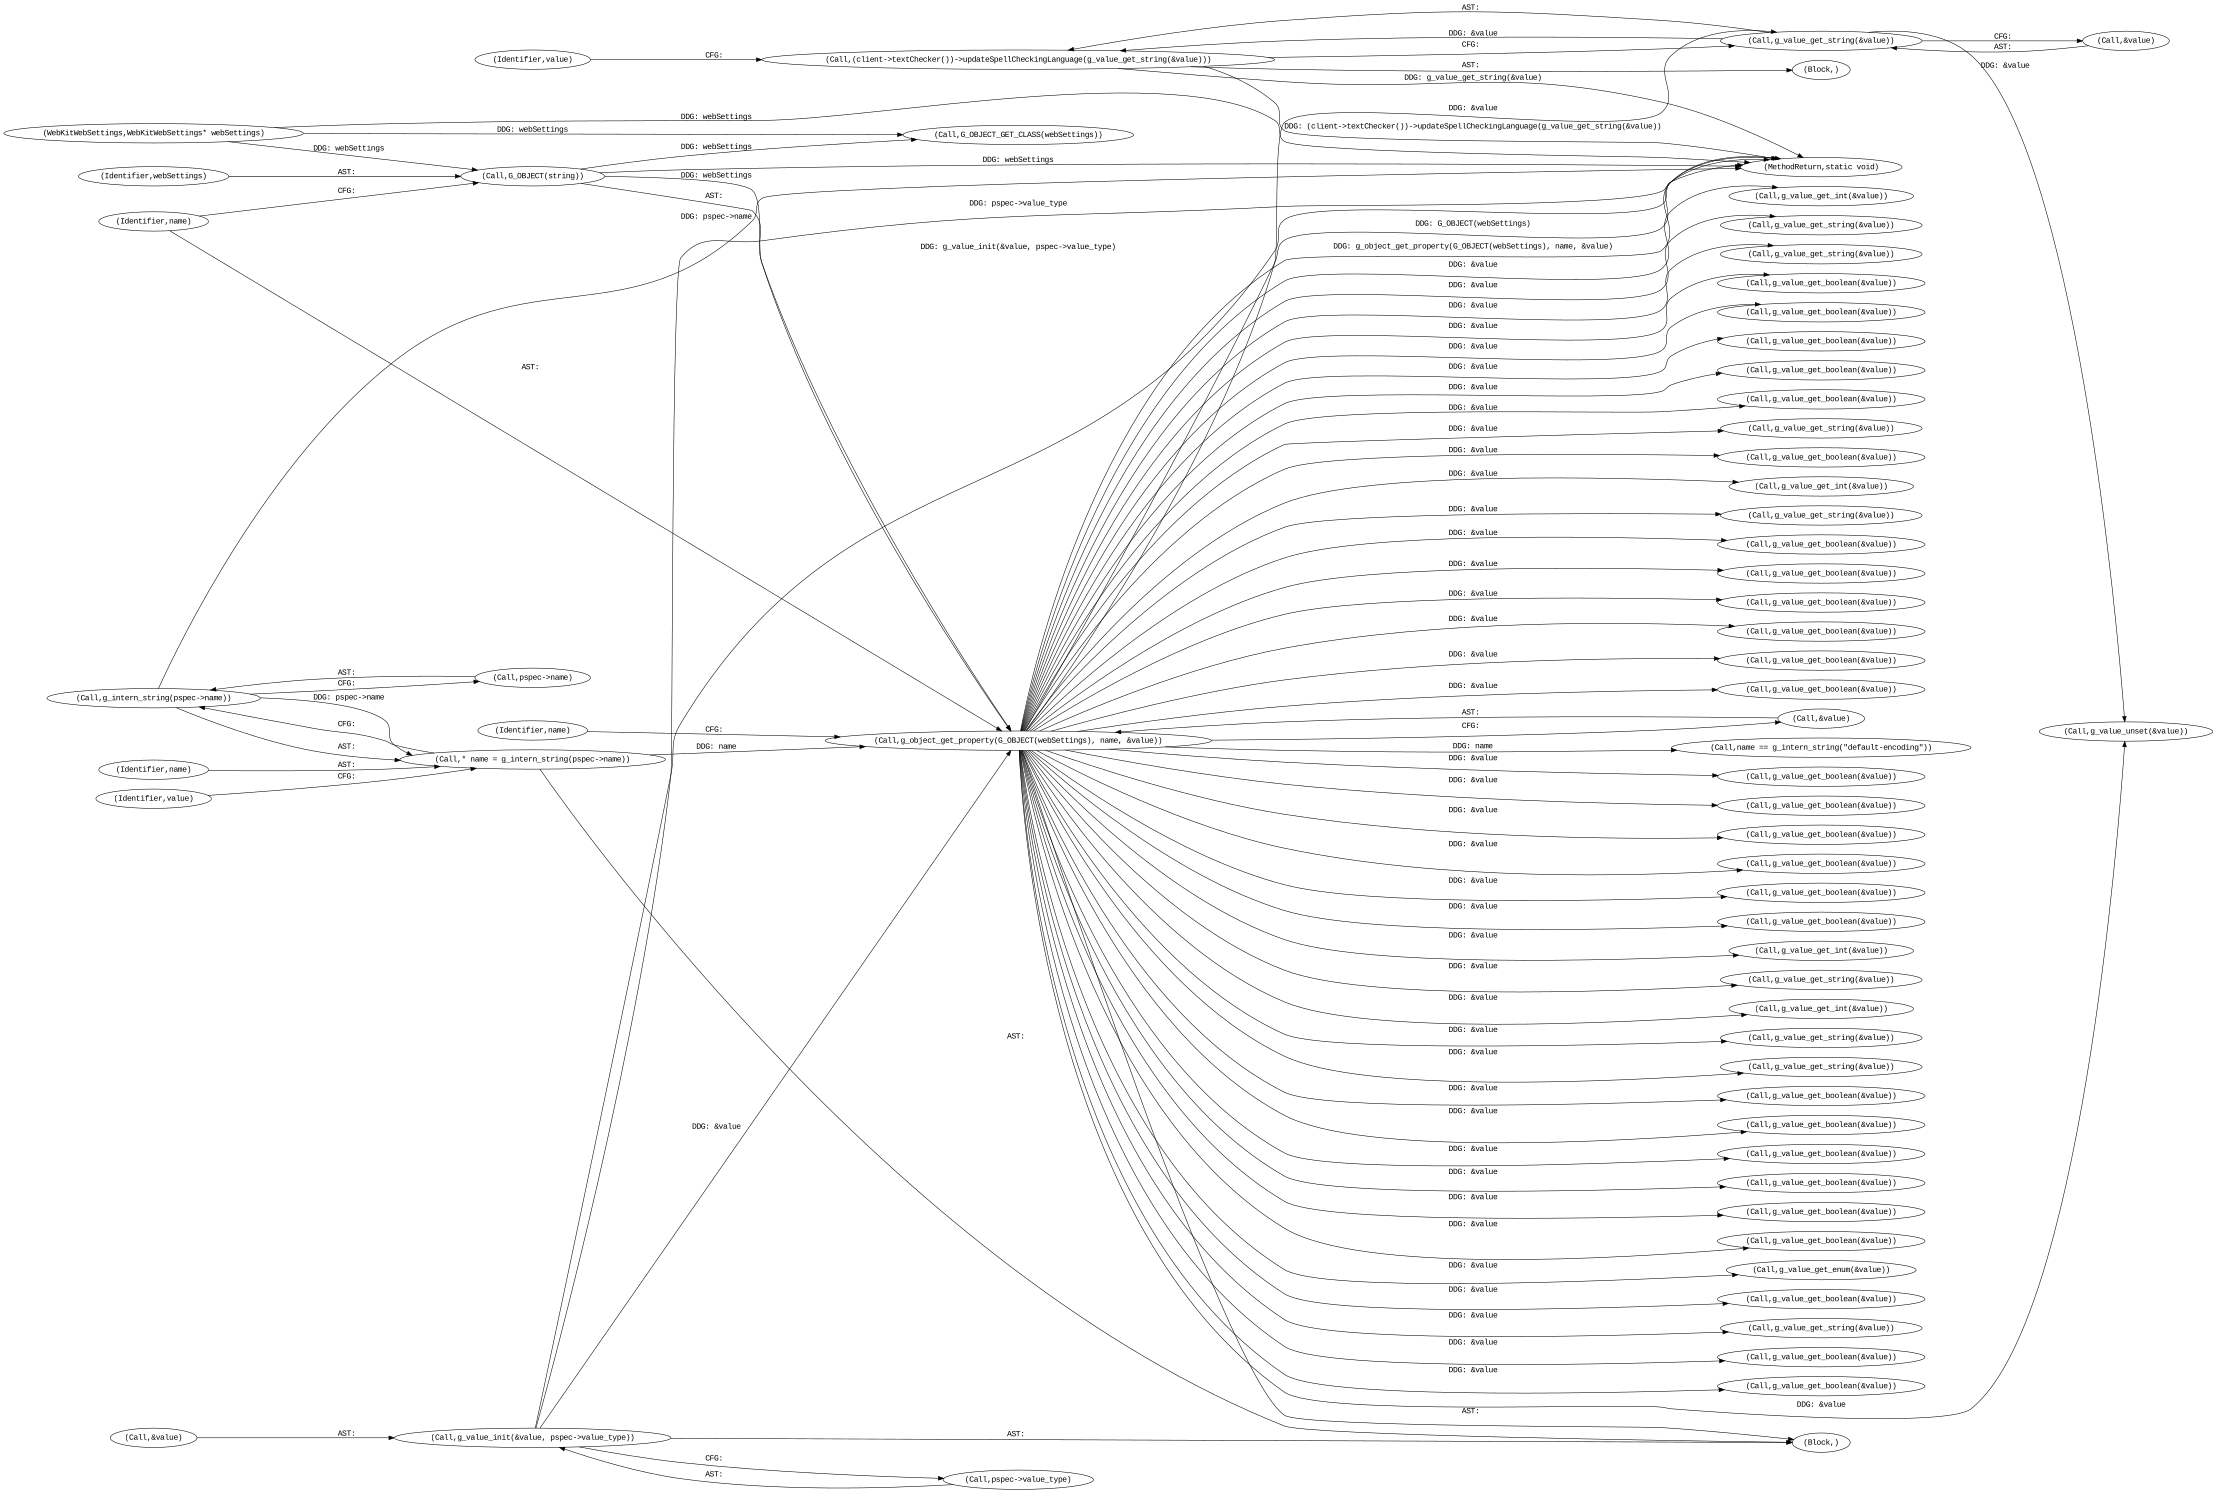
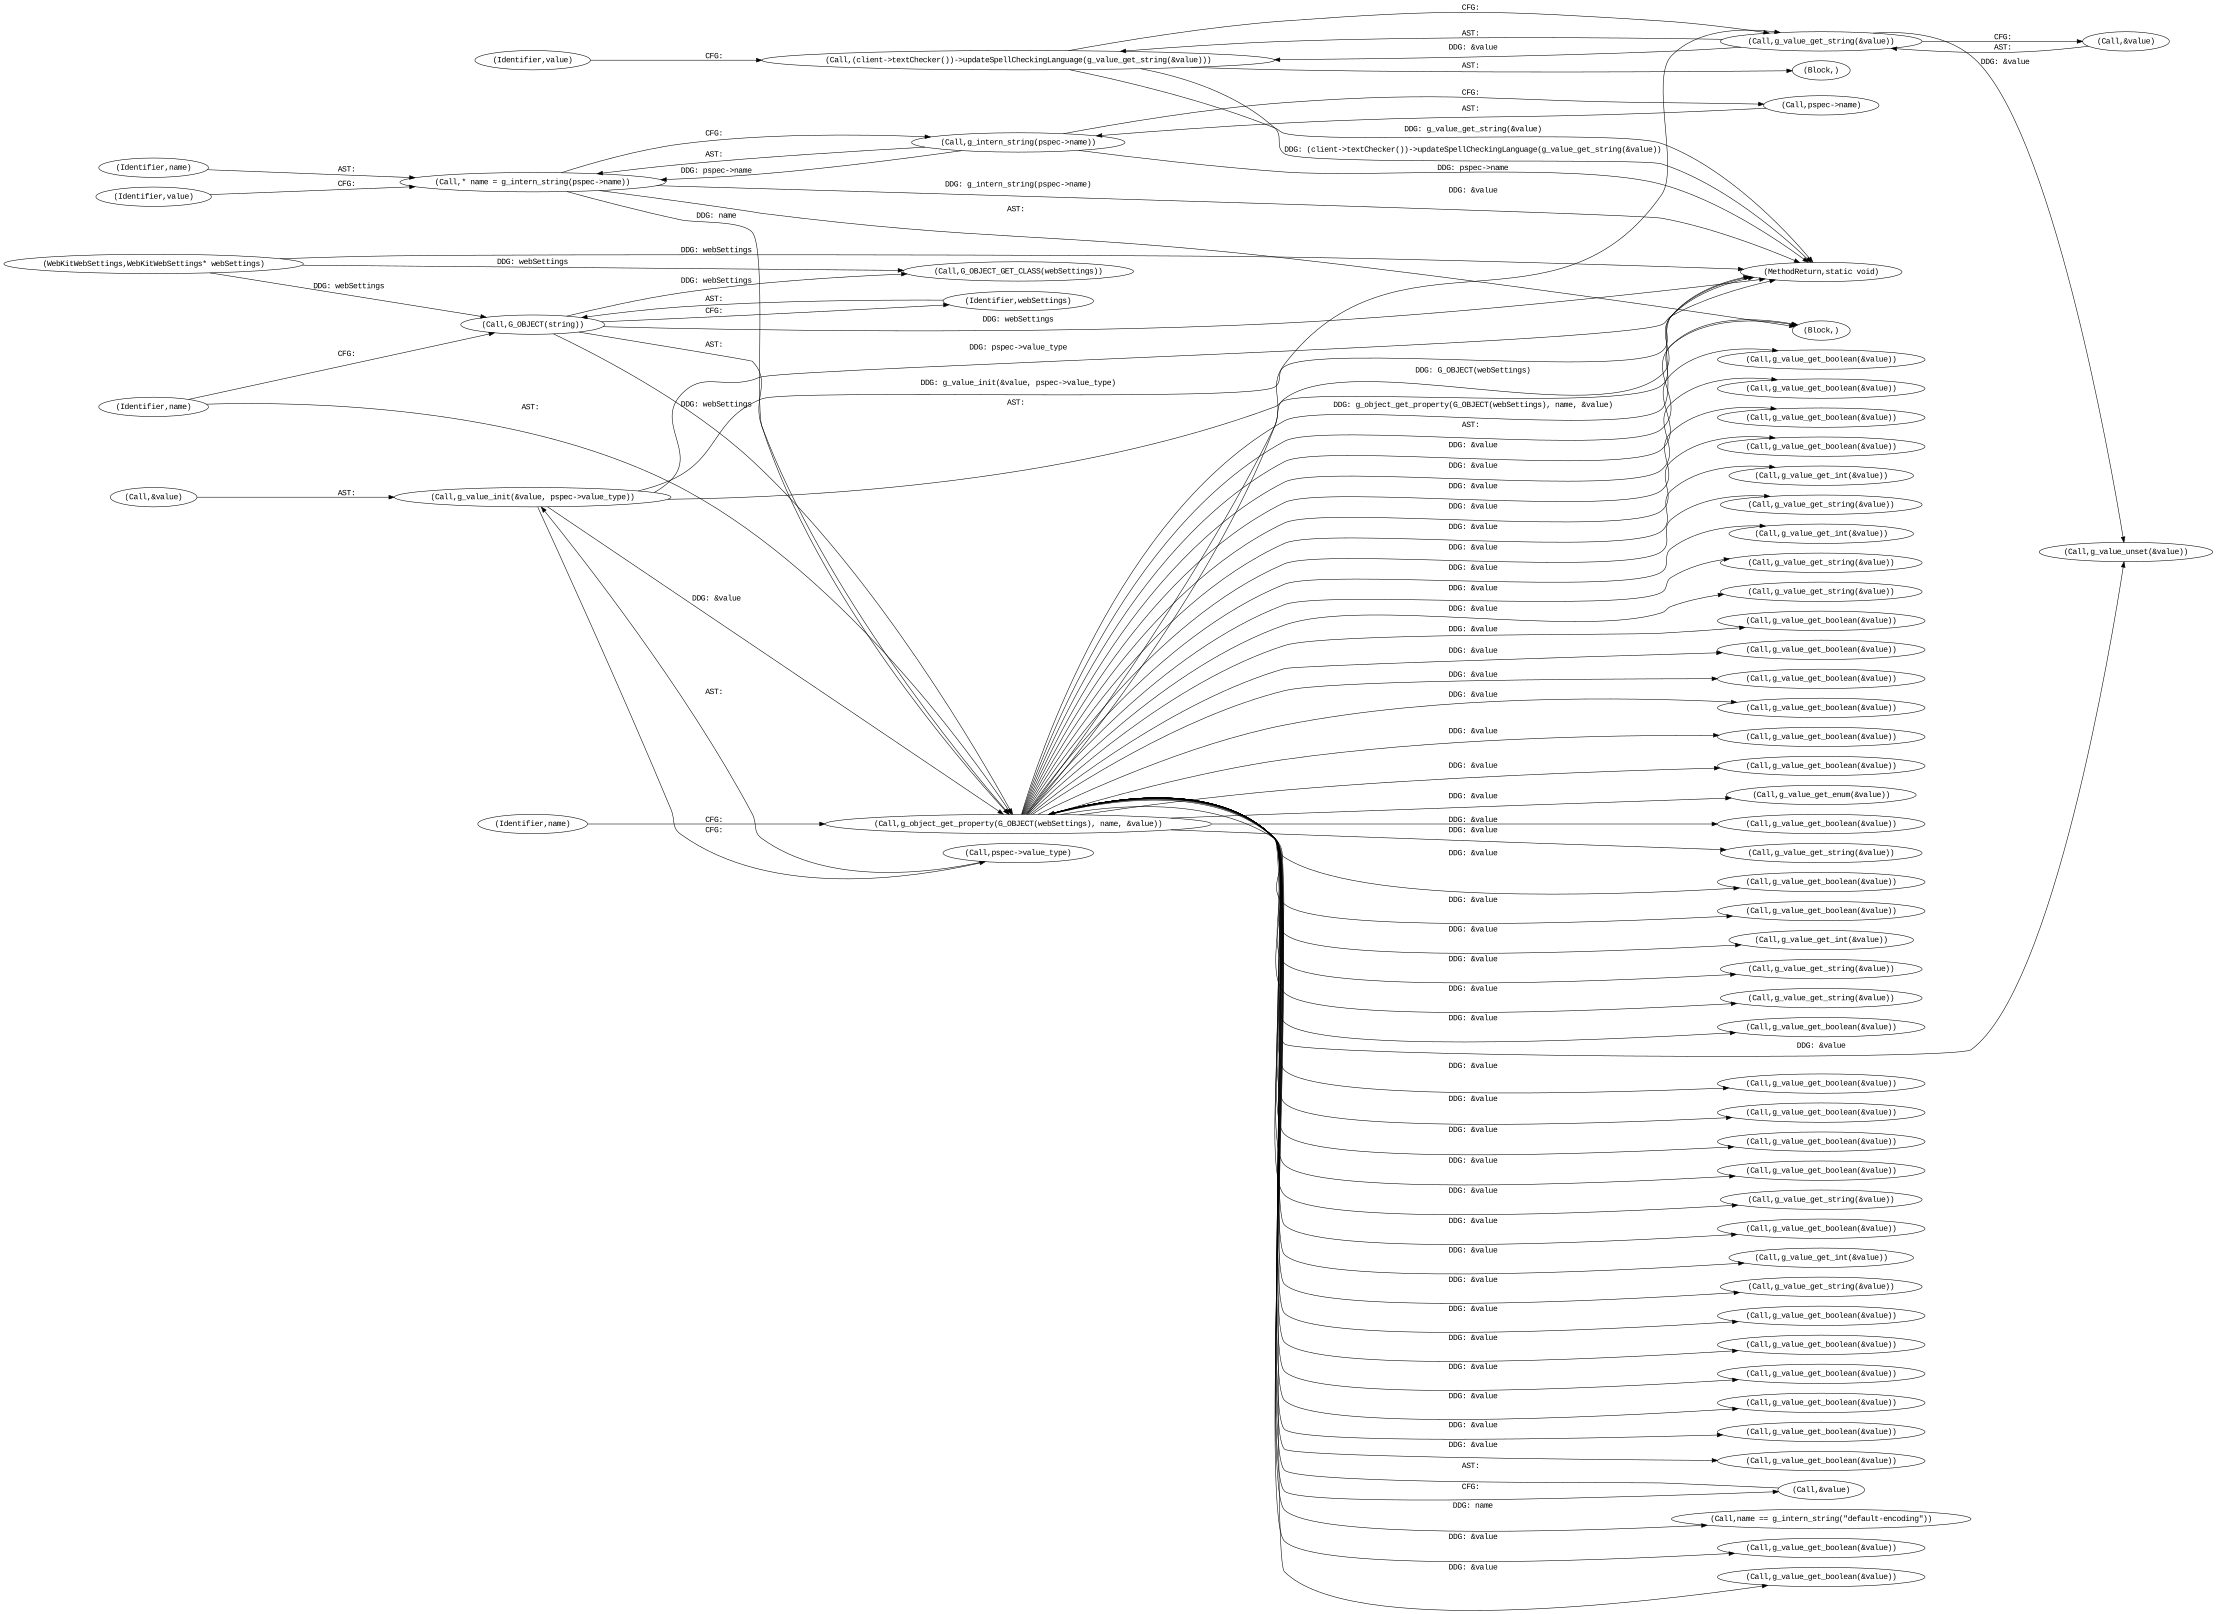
edge "(Call,* name = g_intern_string(pspec->name))" -> "(MethodReturn,static void)": added, label "DDG: g_intern_string(pspec->name)"
edge "(Call,G_OBJECT(string))" -> "(Identifier,webSettings)": added, label "CFG:"
